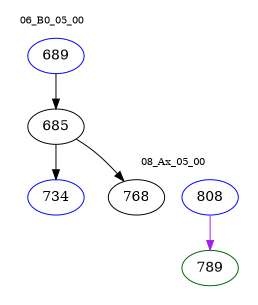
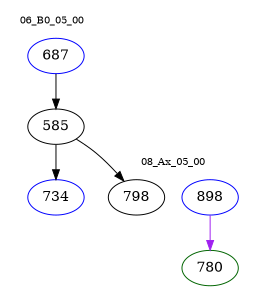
node "689": label "689" -> "687"
node "685": label "685" -> "585"
node "768": label "768" -> "798"
node "808": label "808" -> "898"
node "789": label "789" -> "780"
